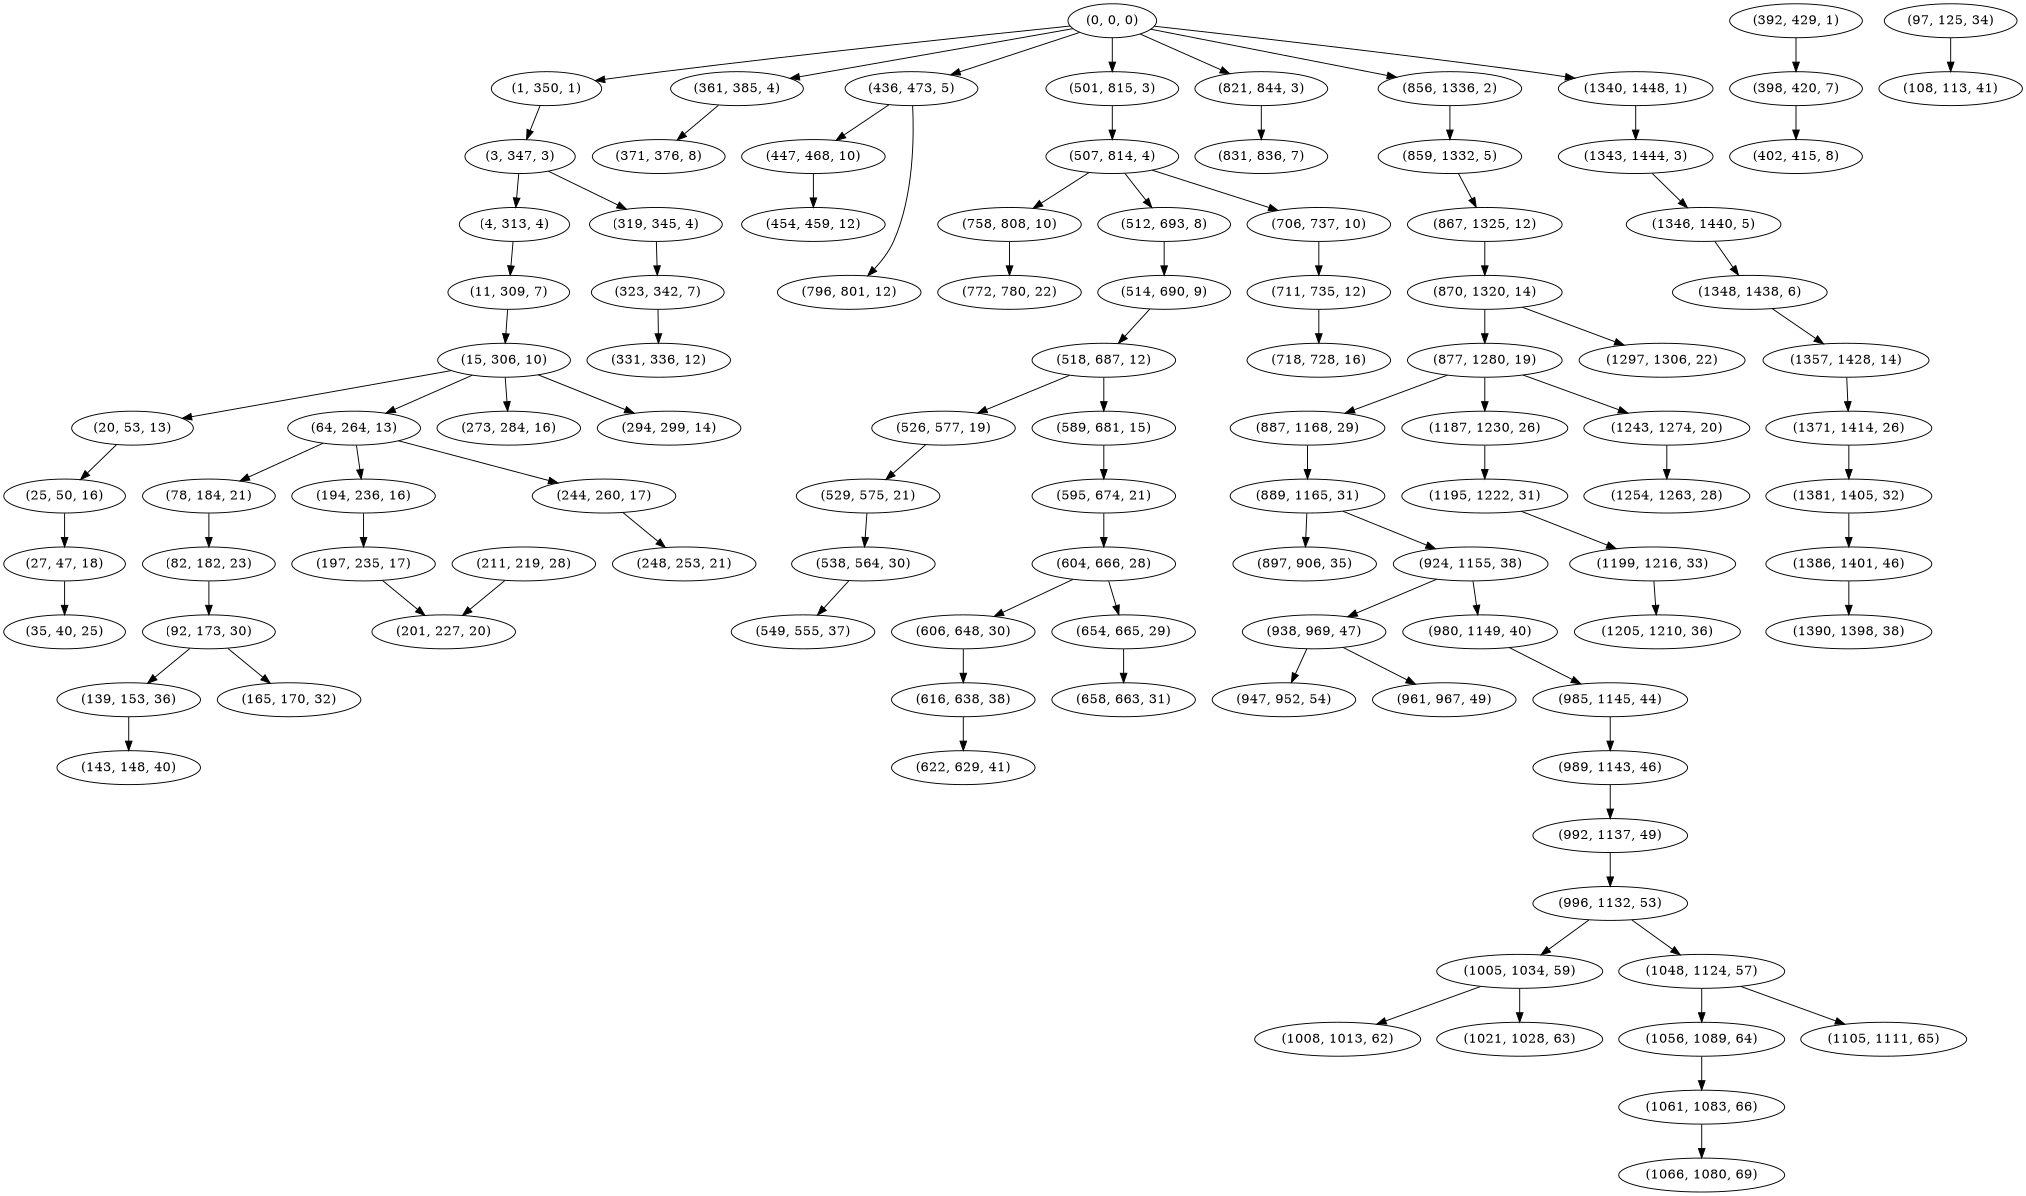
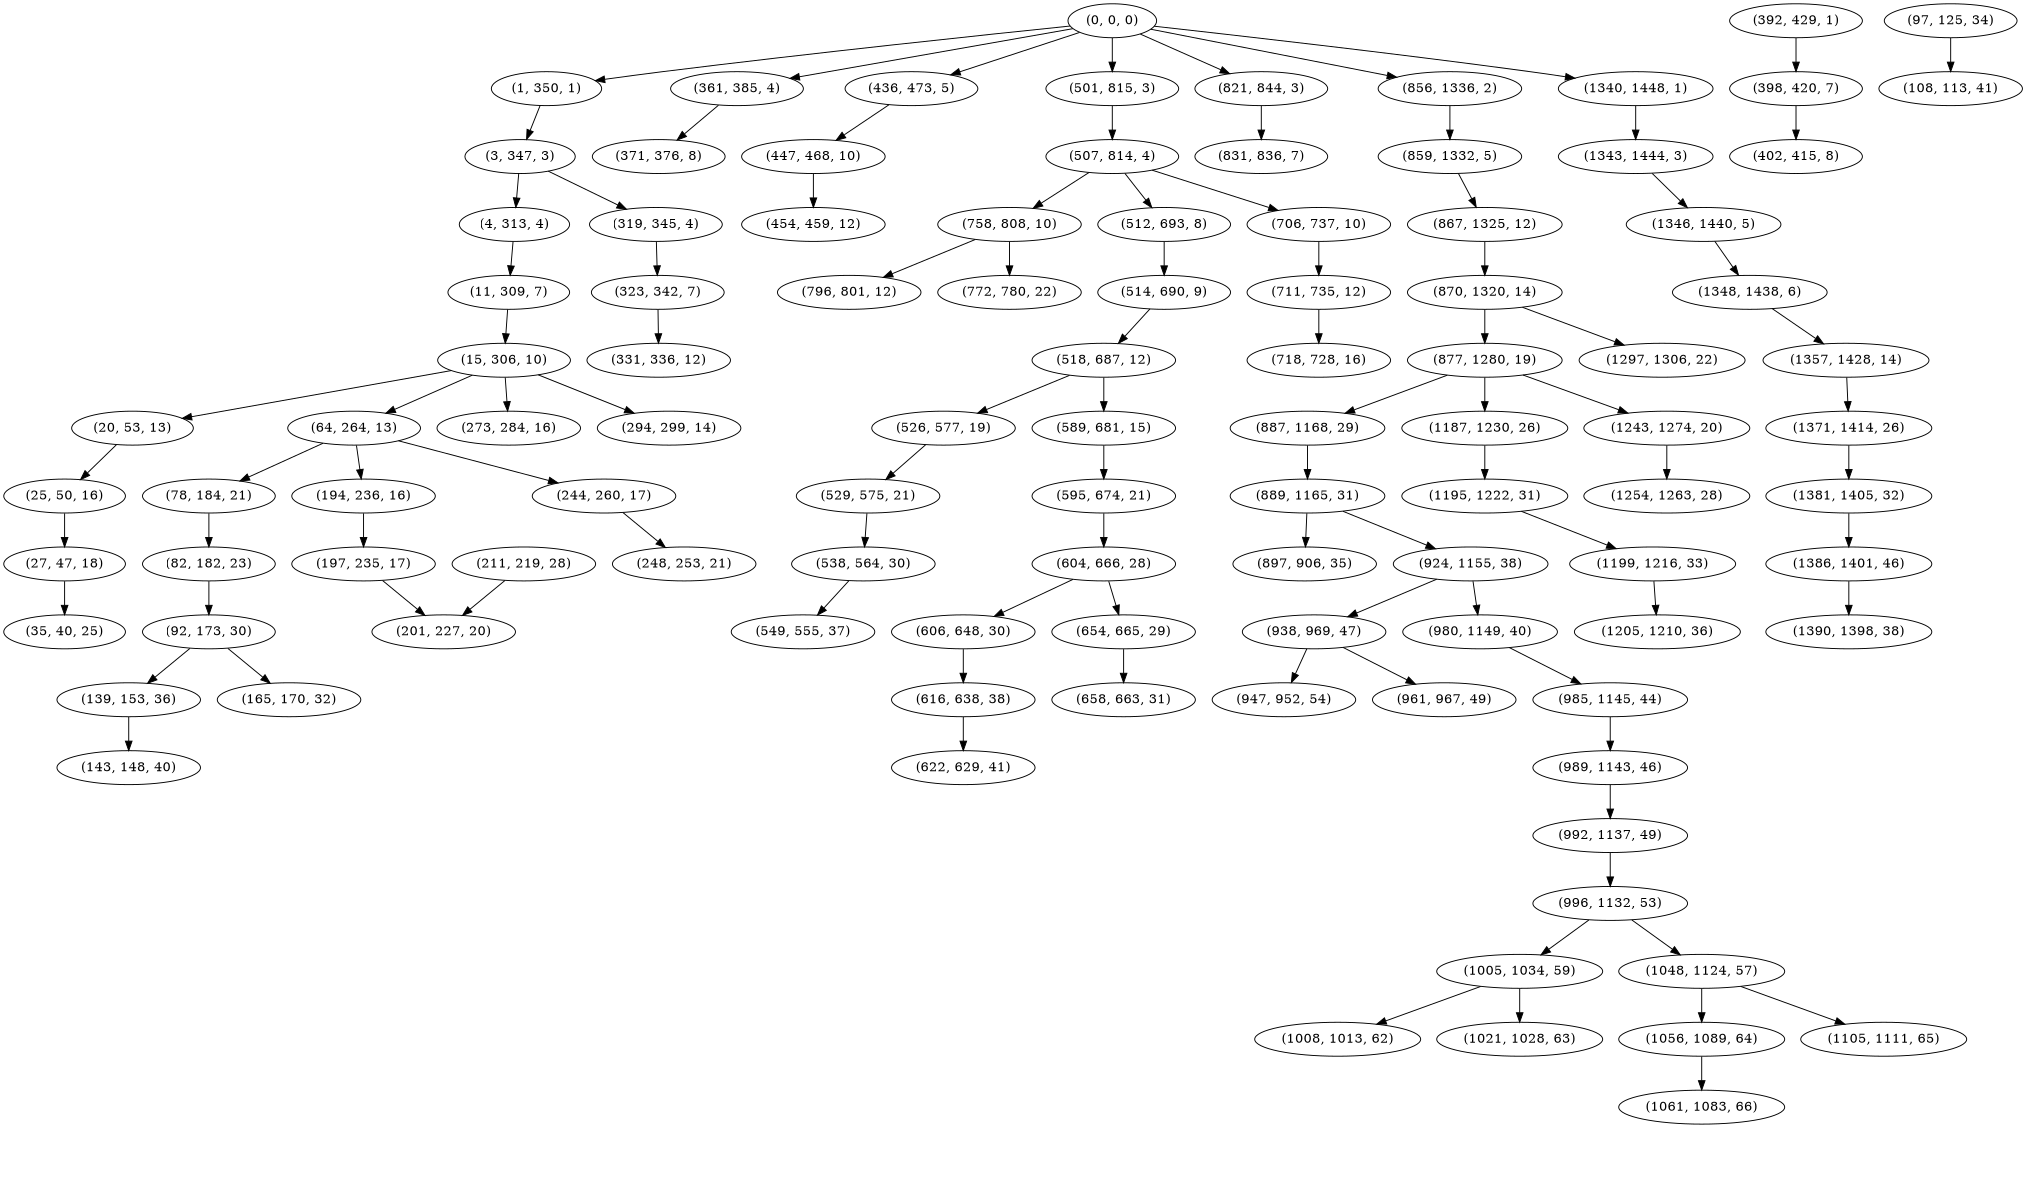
edge "(436, 473, 5)" -> "(796, 801, 12)": now "(758, 808, 10)" -> "(796, 801, 12)"
node "(1066, 1080, 69)": removed
